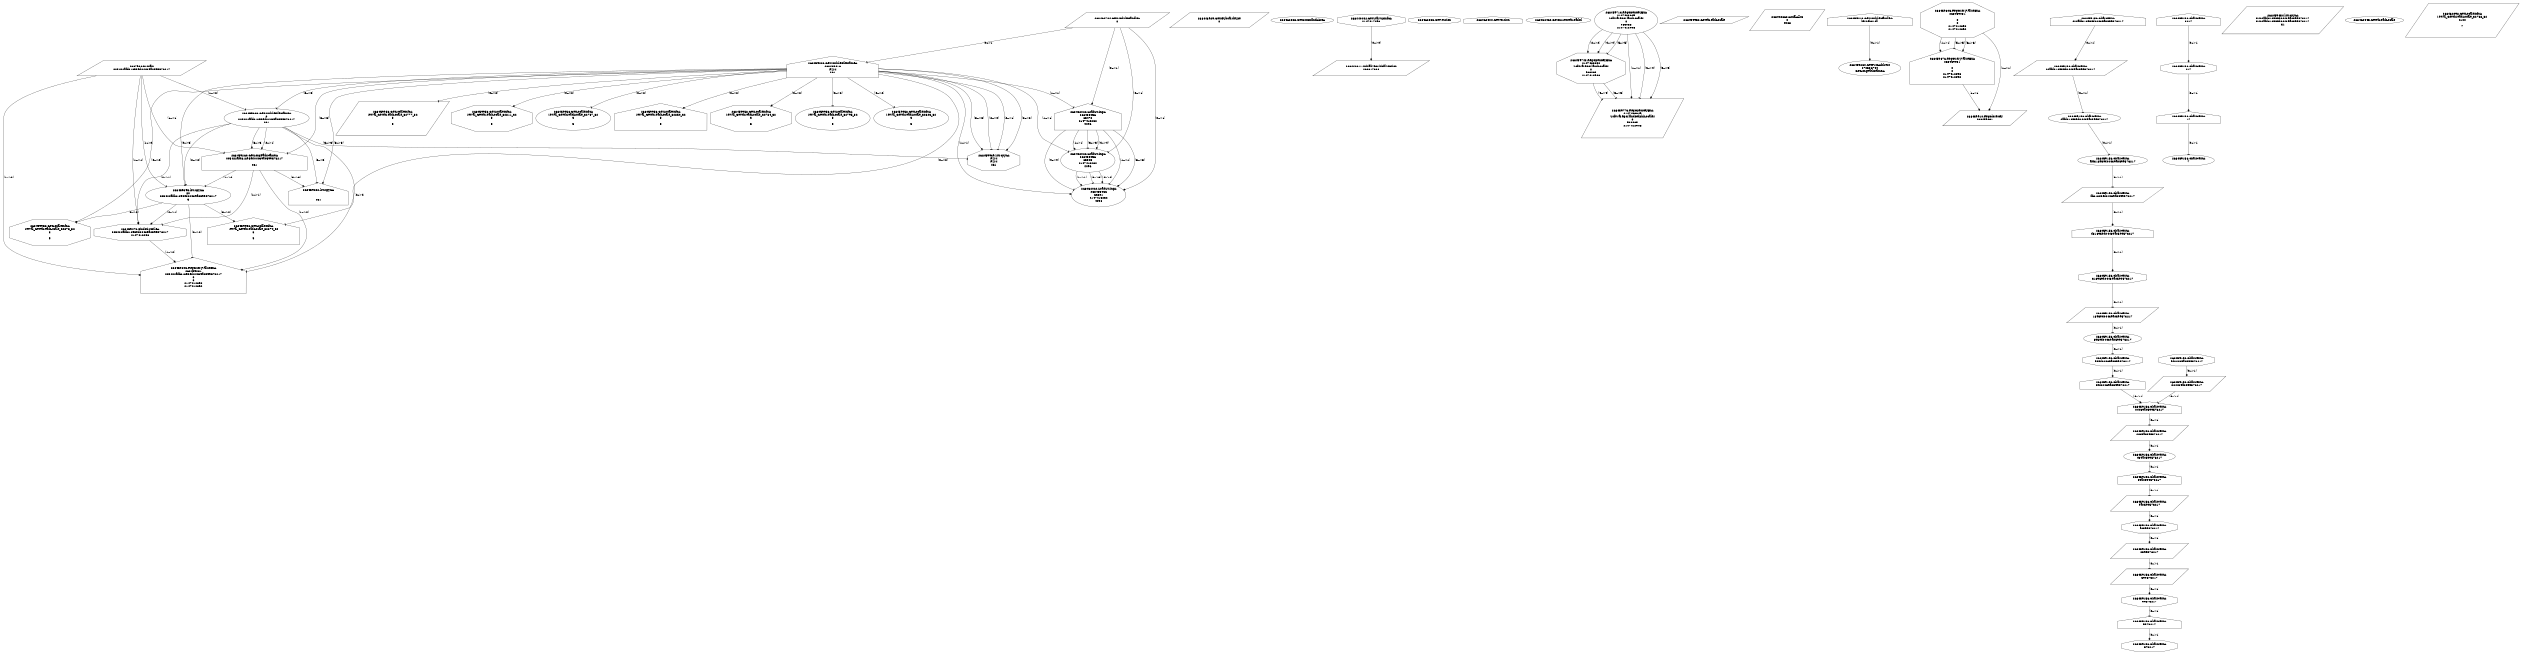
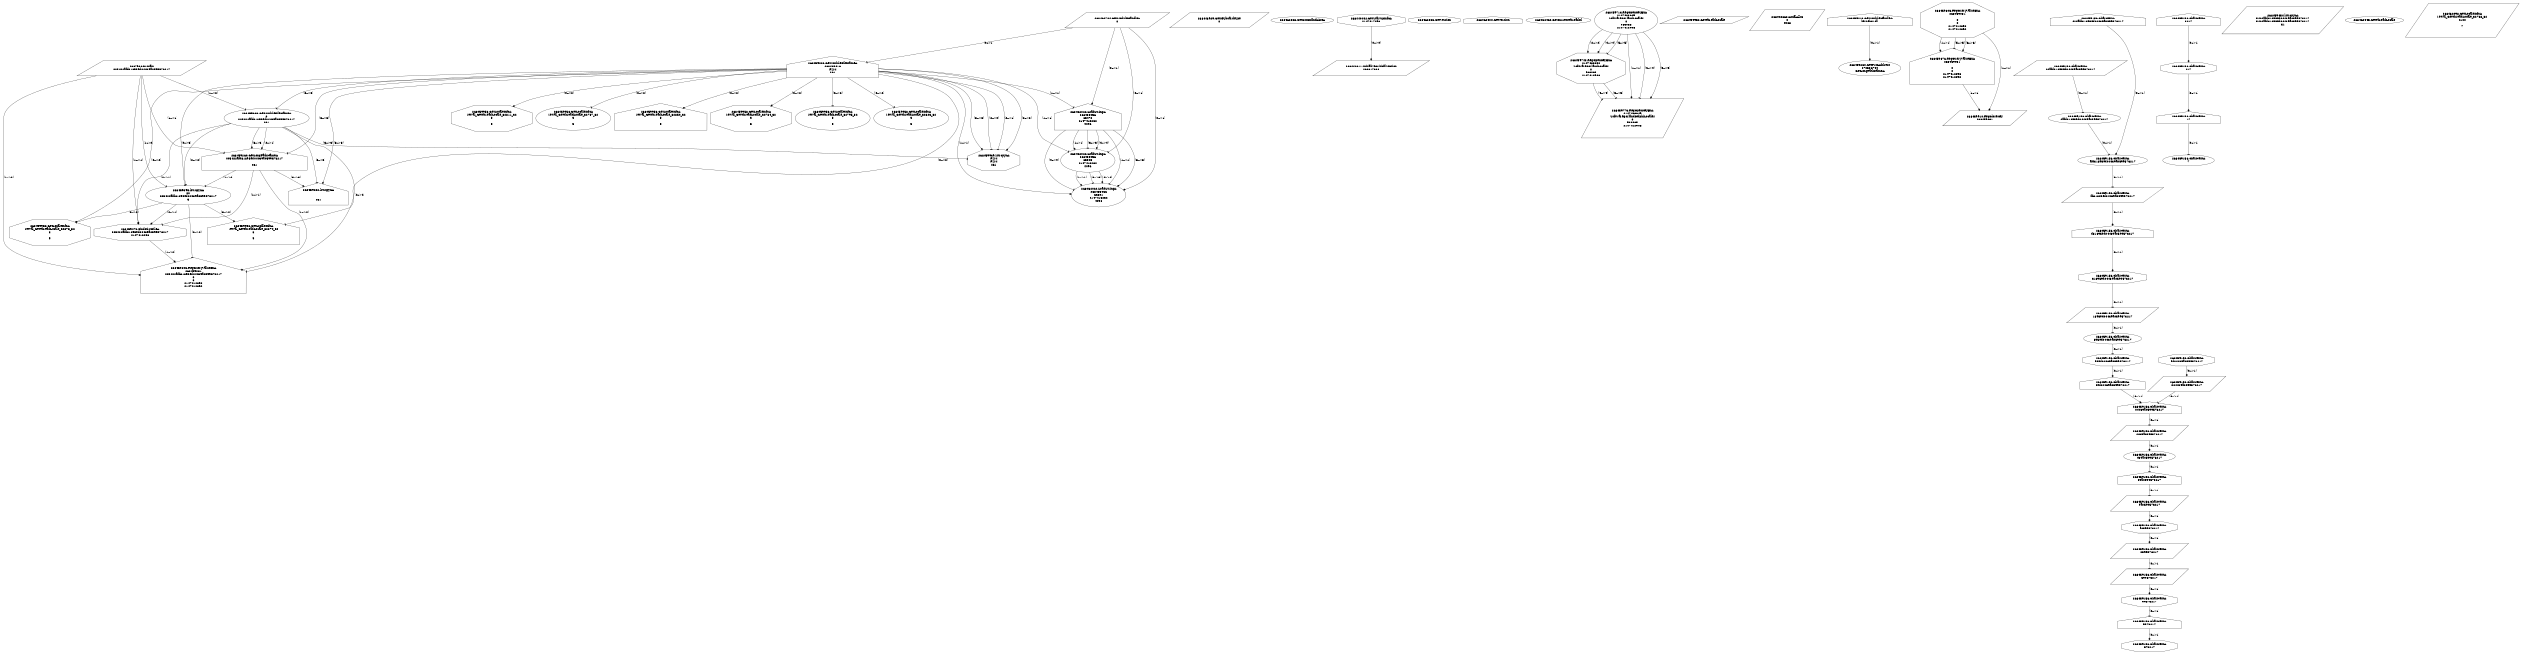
edge "268459156.CharNextA 422afd31895ed04439a0599573217" -> "268459156.CharNextA 22afd31895ed04439a0599573217": now "268459156.CharNextA 422afd31895ed04439a0599573217" -> "268459156.CharNextA afd31895ed04439a0599573217"
node "268459958.GetLocaleInfoA retval_GetThreadLocale_32777_32 3 5": removed
